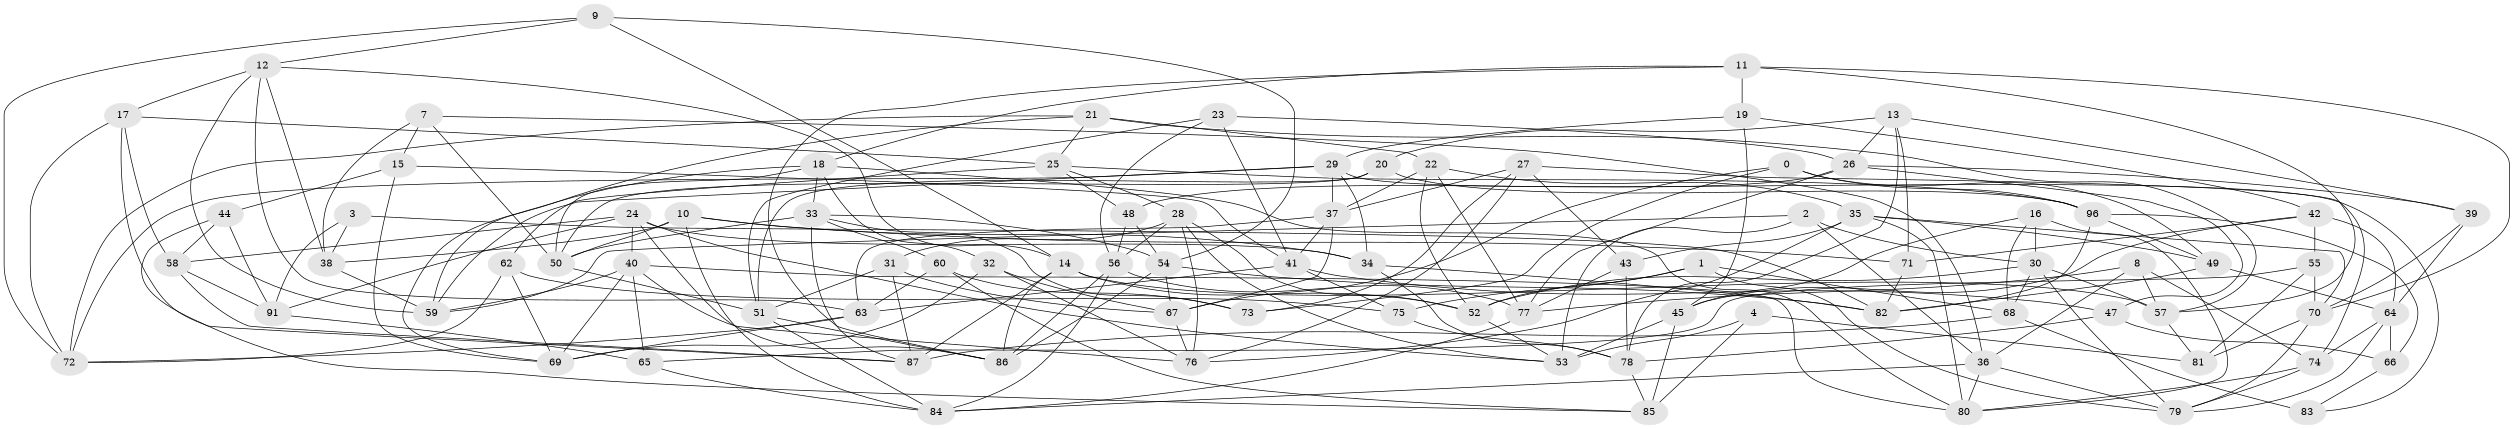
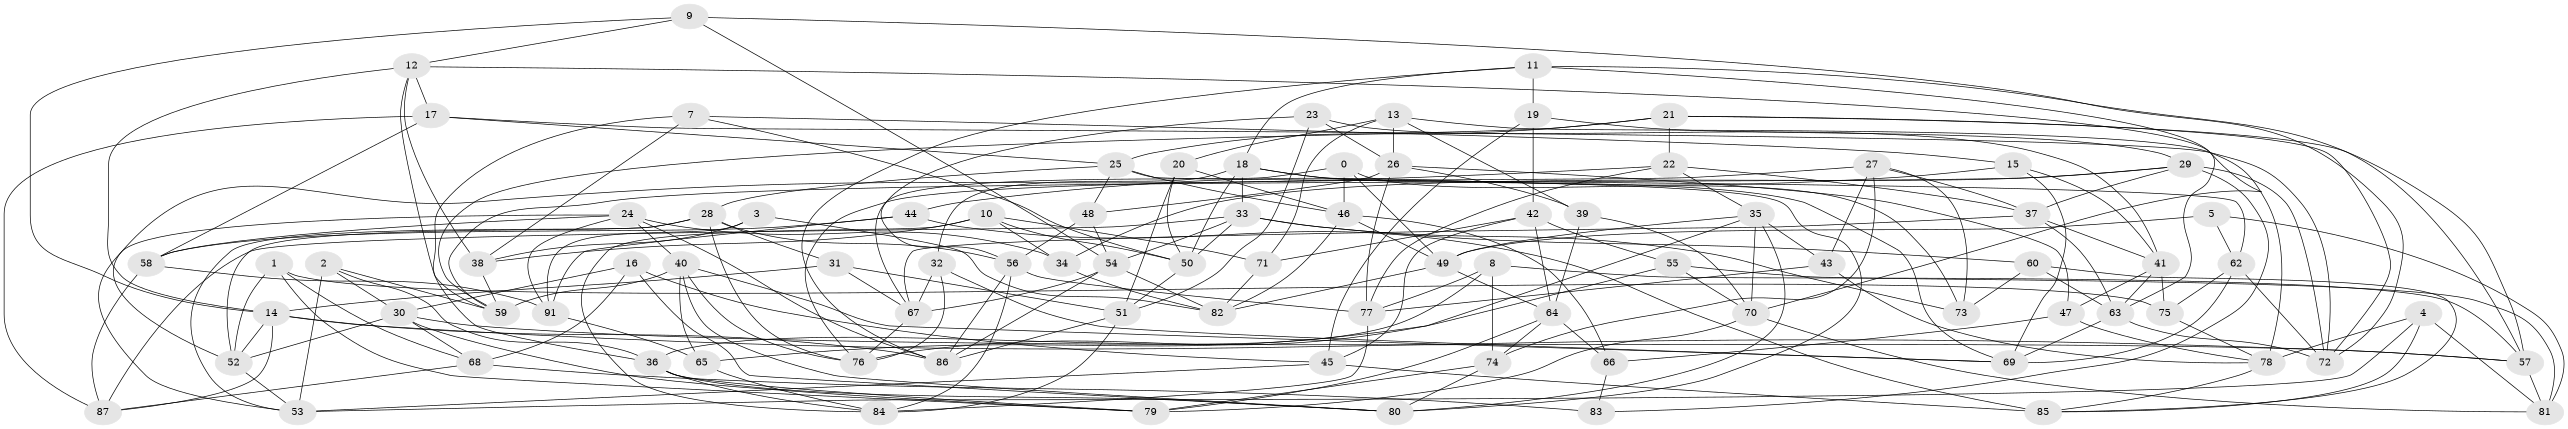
node "96": label "96" -> "46"
node "5": added
edge "31" -- "87": now "31" -- "14"
edge "34" -- "78": now "4" -- "78"
